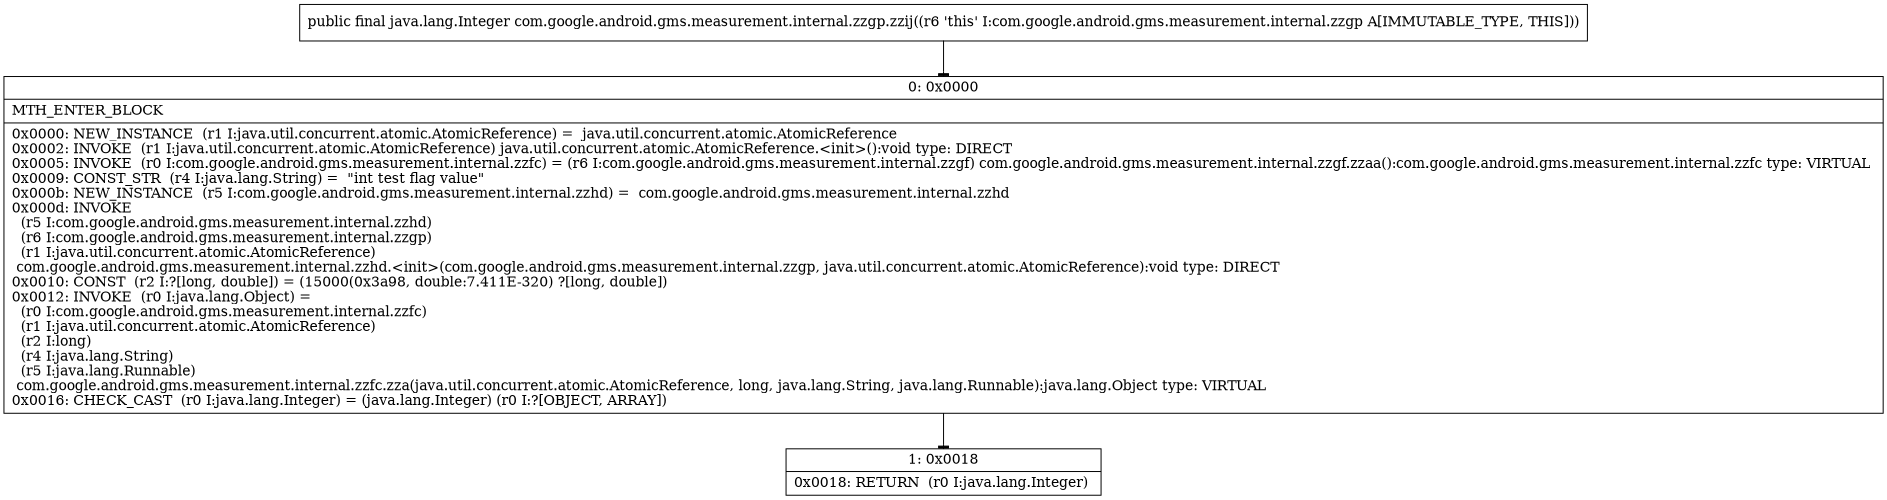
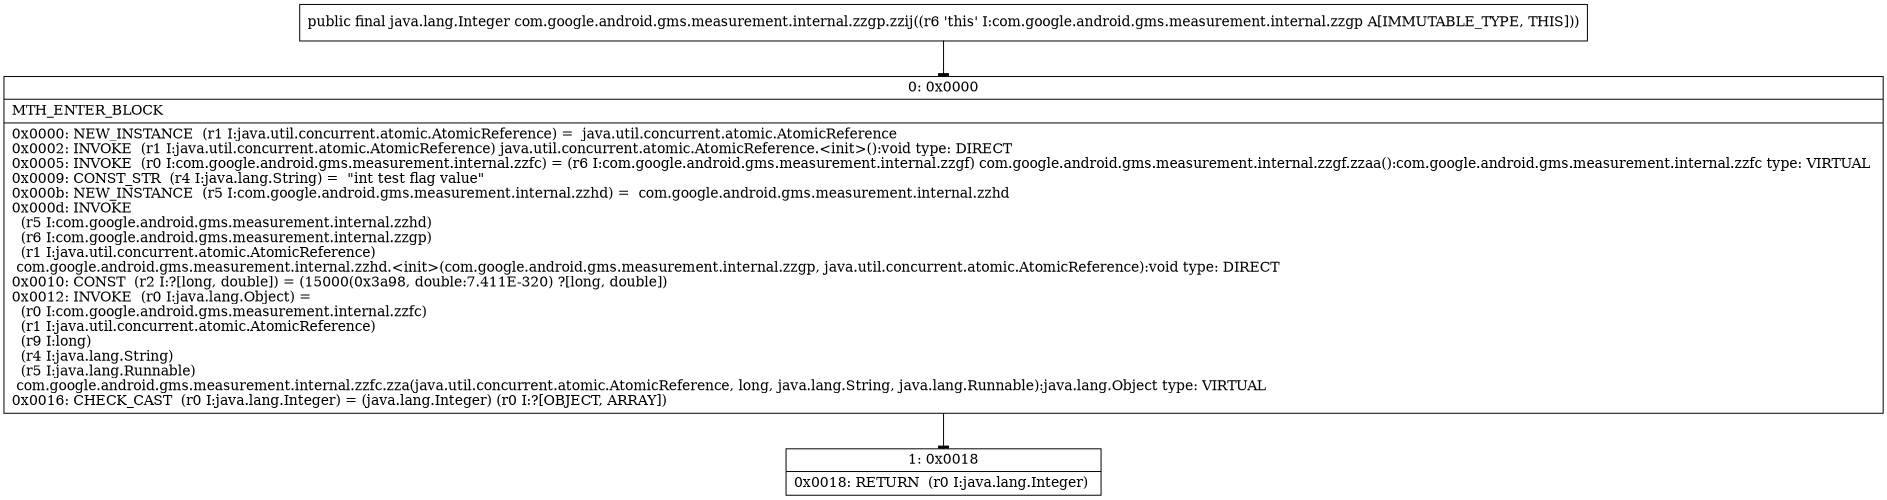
node "0: 0x0000": text "(r2 I:long)" -> "(r9 I:long)"
